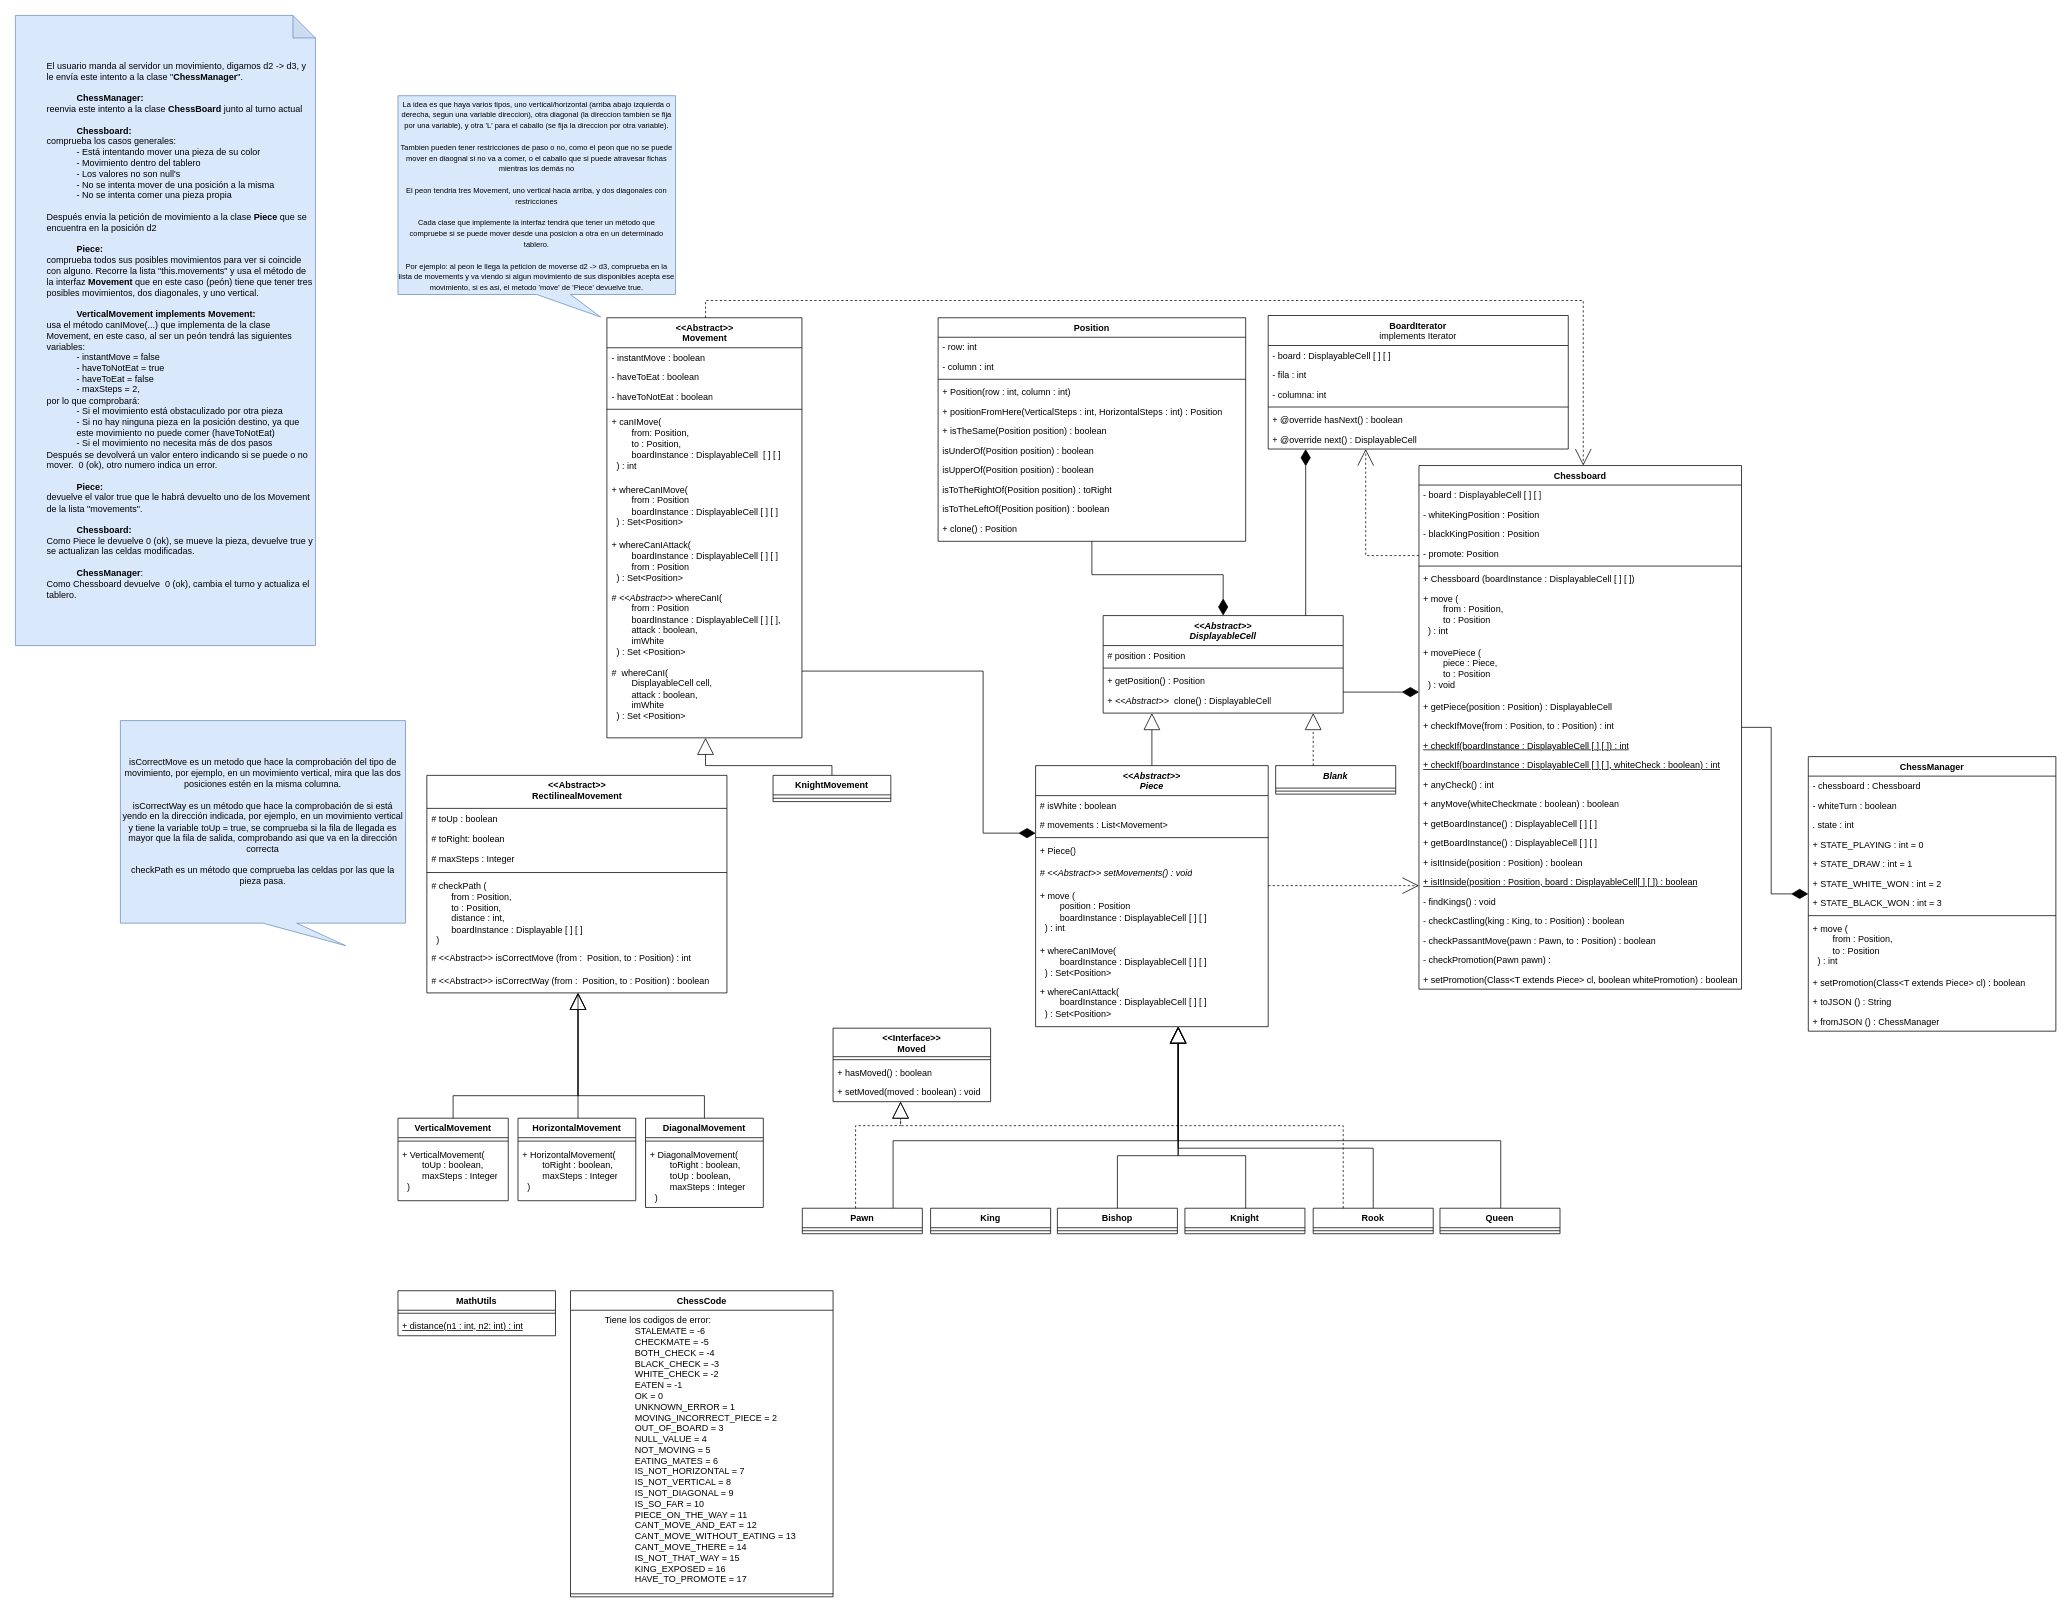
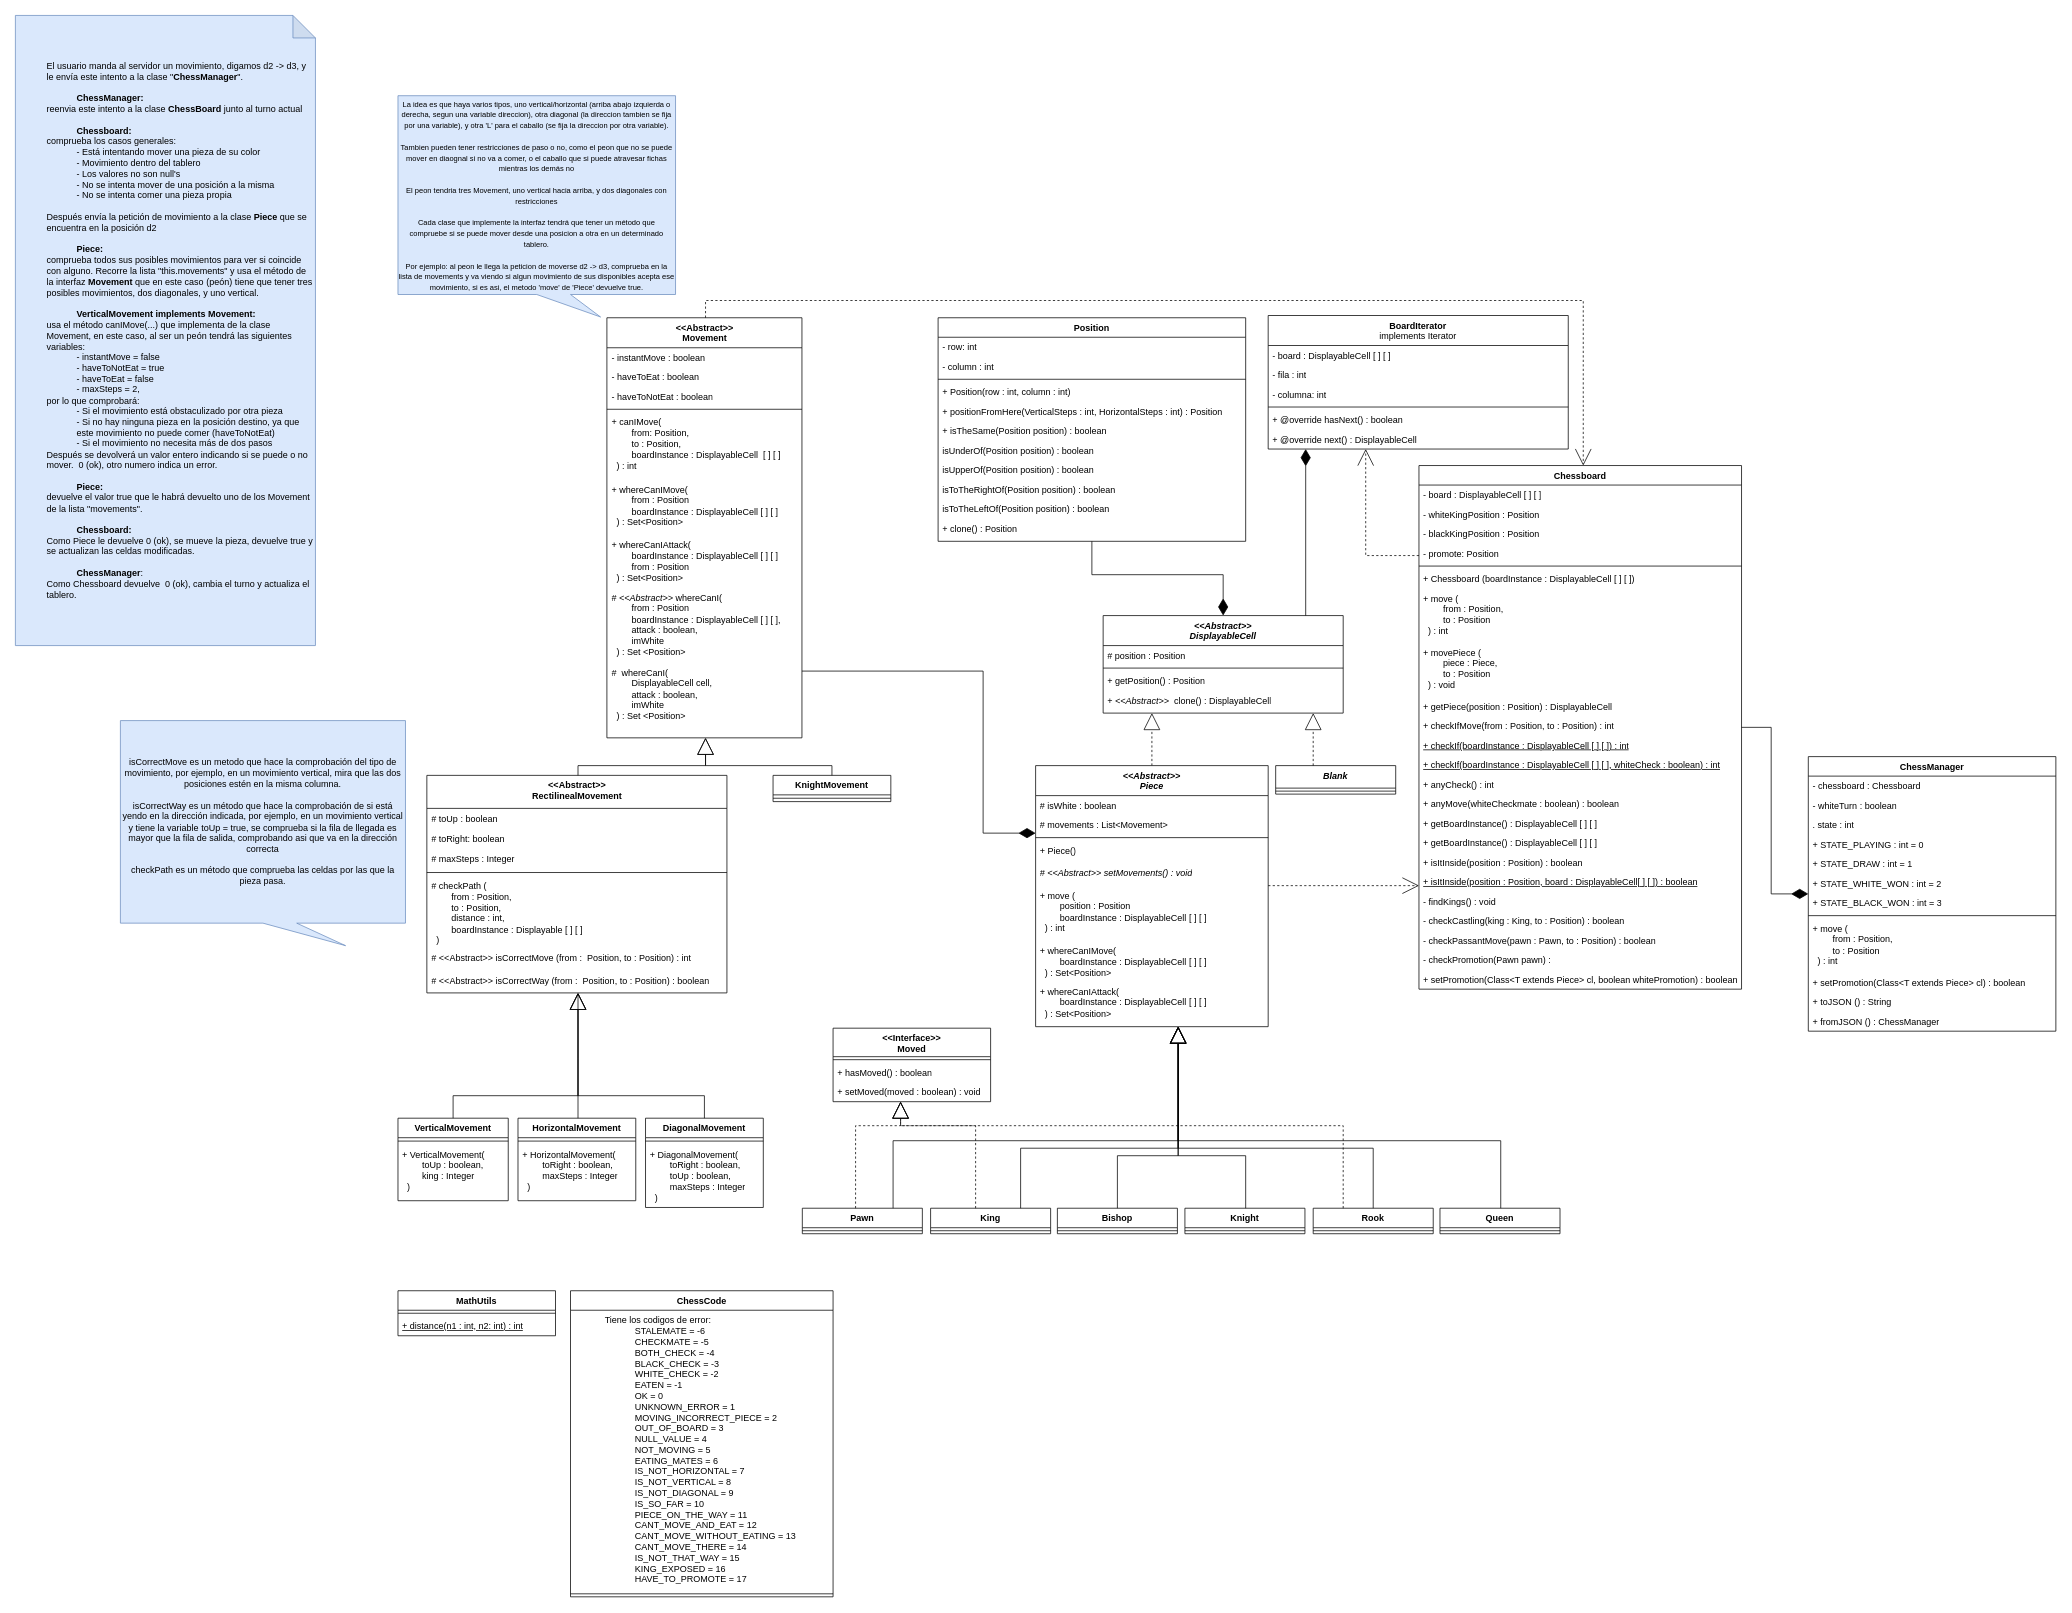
node "isToTheRightOf(Position position) : toRight": label "isToTheRightOf(Position position) : toRight" -> "isToTheRightOf(Position position) : boolean"
edge "<<Abstract>> DisplayableCell" -> "Chessboard": removed
edge "<<Abstract>> Piece" -> "<<Abstract>> DisplayableCell": style solid -> dashed
edge "<<Abstract>> RectilinealMovement" -> "<<Abstract>> Movement": added
edge "King" -> "<<Abstract>> Piece": added
edge "King" -> "<<Interface>> Moved": added
node "+ VerticalMovement( toUp : boolean, maxSteps : Integer )": label "+ VerticalMovement( toUp : boolean, maxSteps : Integer )" -> "+ VerticalMovement( toUp : boolean, king : Integer )"
